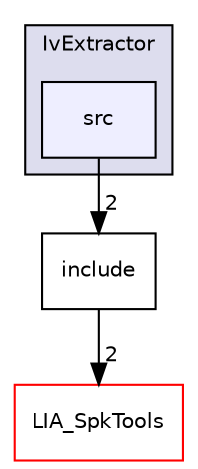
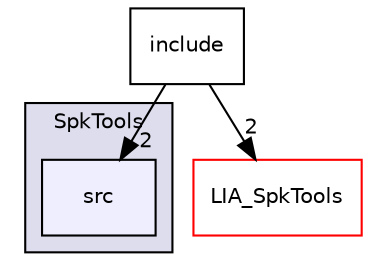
cluster "IvExtractor": label "IvExtractor" -> "SpkTools"
edge "src" -> "include": reversed
